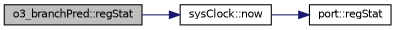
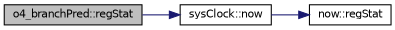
node "o3_branchPred::regStat": label "o3_branchPred::regStat" -> "o4_branchPred::regStat"
node "port::regStat": label "port::regStat" -> "now::regStat"
